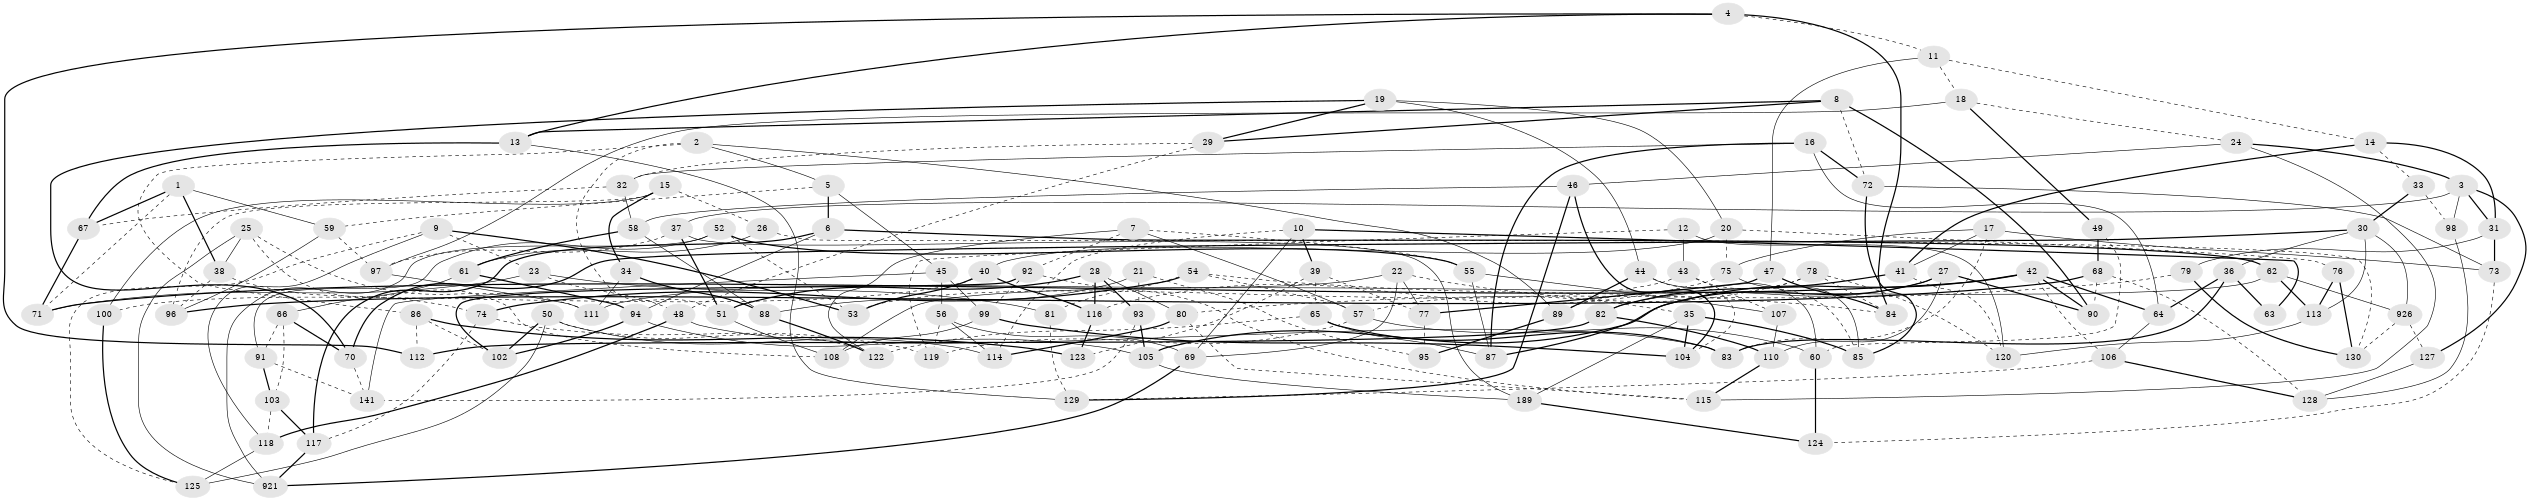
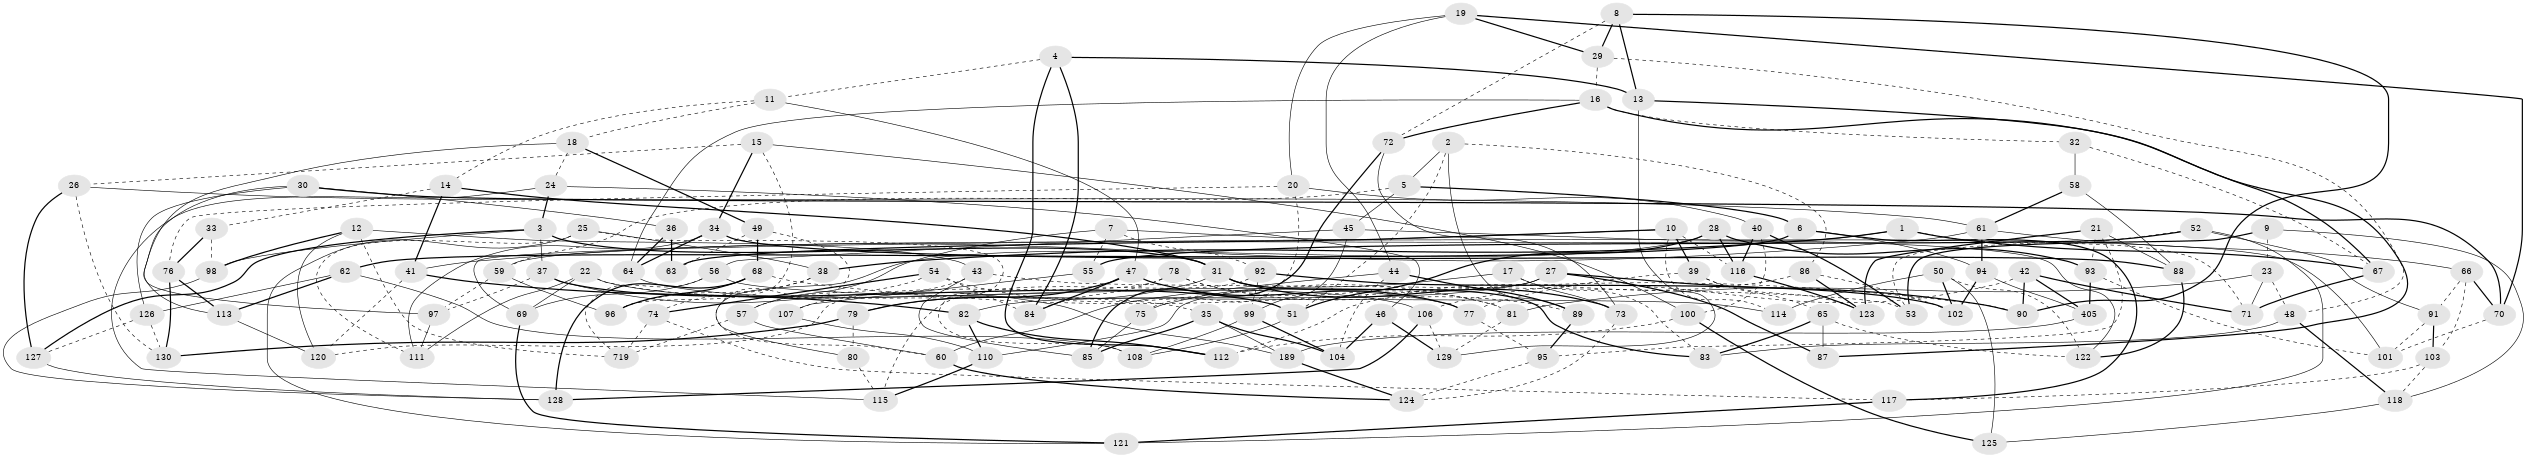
edge "29" -- "32": now "29" -- "16"
edge "16" -- "32": style solid -> dashed
edge "46" -- "58": removed
edge "33" -- "30": now "33" -- "76"
edge "21" -- "123": added
edge "12" -- "98": added
edge "49" -- "63": added
edge "17" -- "41": now "61" -- "41"
edge "26" -- "127": added
edge "9" -- "125": removed
edge "75" -- "116": now "10" -- "116"
edge "42" -- "64": now "34" -- "64"
edge "47" -- "79": added
edge "78" -- "57": now "78" -- "81"
edge "43" -- "85": style dashed -> solid
edge "55" -- "87": removed
node "926": label "926" -> "126"
edge "68" -- "128": style dashed -> bold
edge "100" -- "112": added
edge "36" -- "83": now "31" -- "83"
edge "80" -- "114": removed
node "119": label "119" -> "719"
node "105": label "105" -> "405"
edge "95" -- "124": added
node "141": label "141" -> "101"
edge "103" -- "117": style bold -> dashed
node "921": label "921" -> "121"
